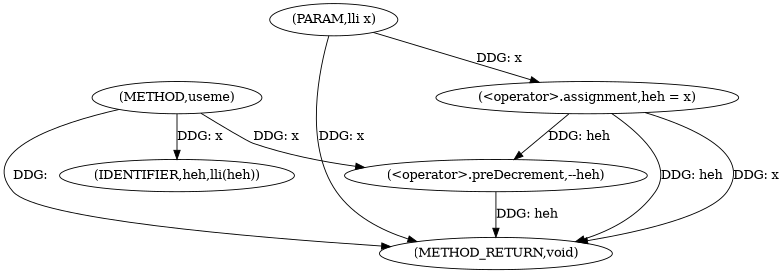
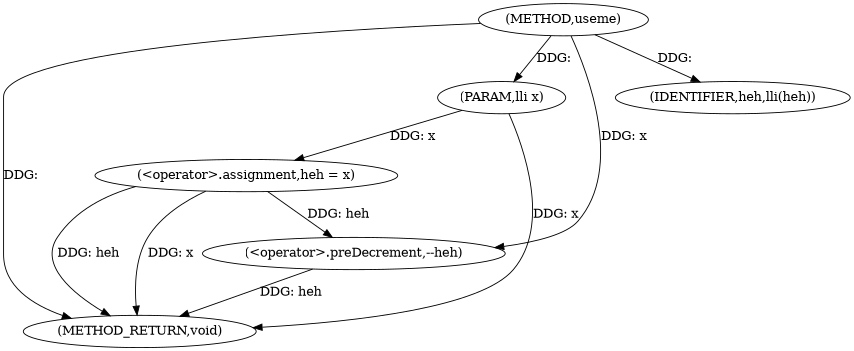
edge "(METHOD,useme)" -> "(PARAM,lli x)": added, label "DDG:"
edge "(METHOD,useme)" -> "(IDENTIFIER,heh,lli(heh))": label "DDG: x" -> "DDG: "
